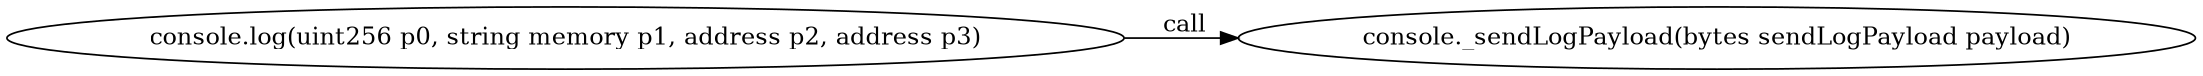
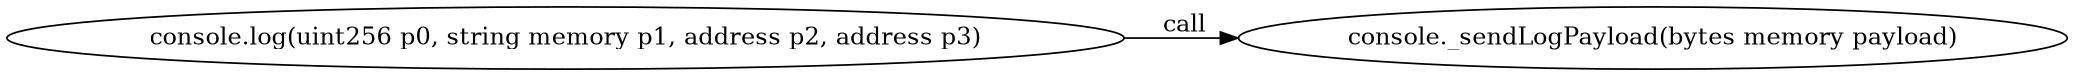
node "console._sendLogPayload(bytes sendLogPayload payload)": label "console._sendLogPayload(bytes sendLogPayload payload)" -> "console._sendLogPayload(bytes memory payload)"
